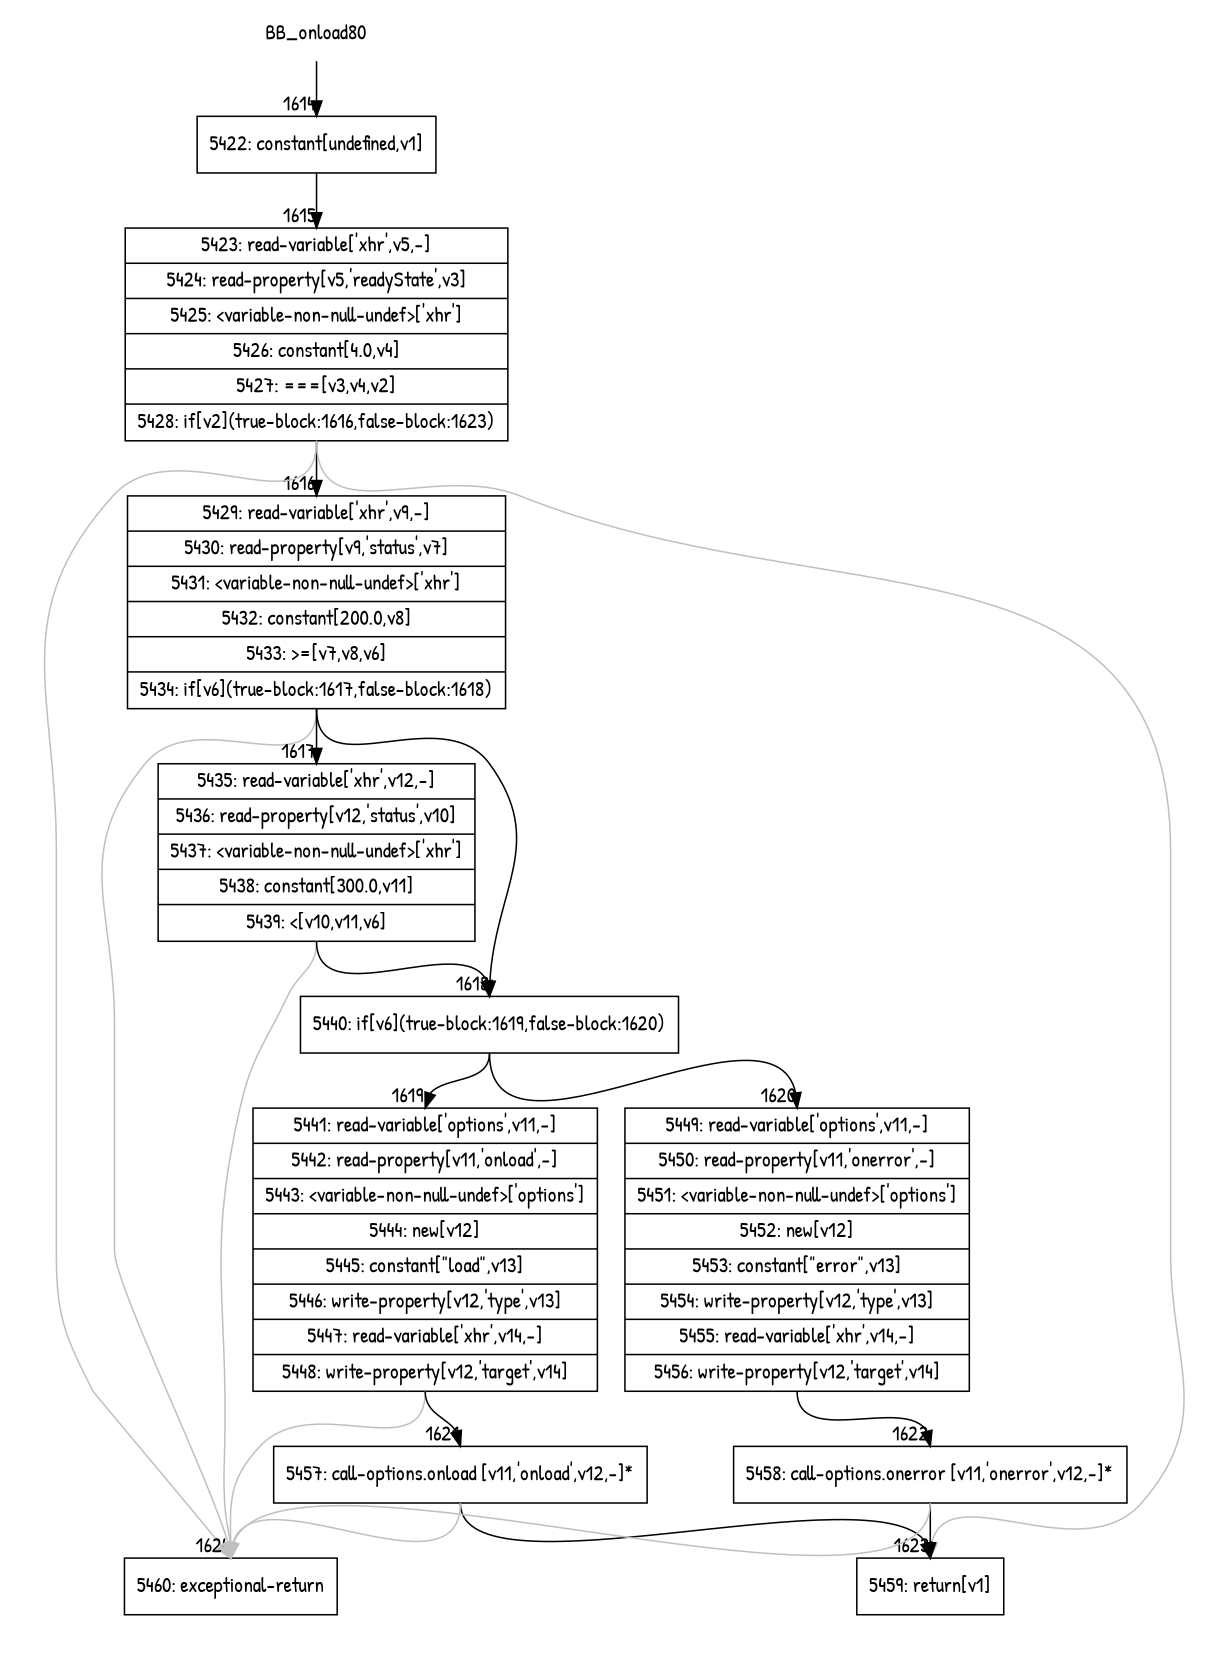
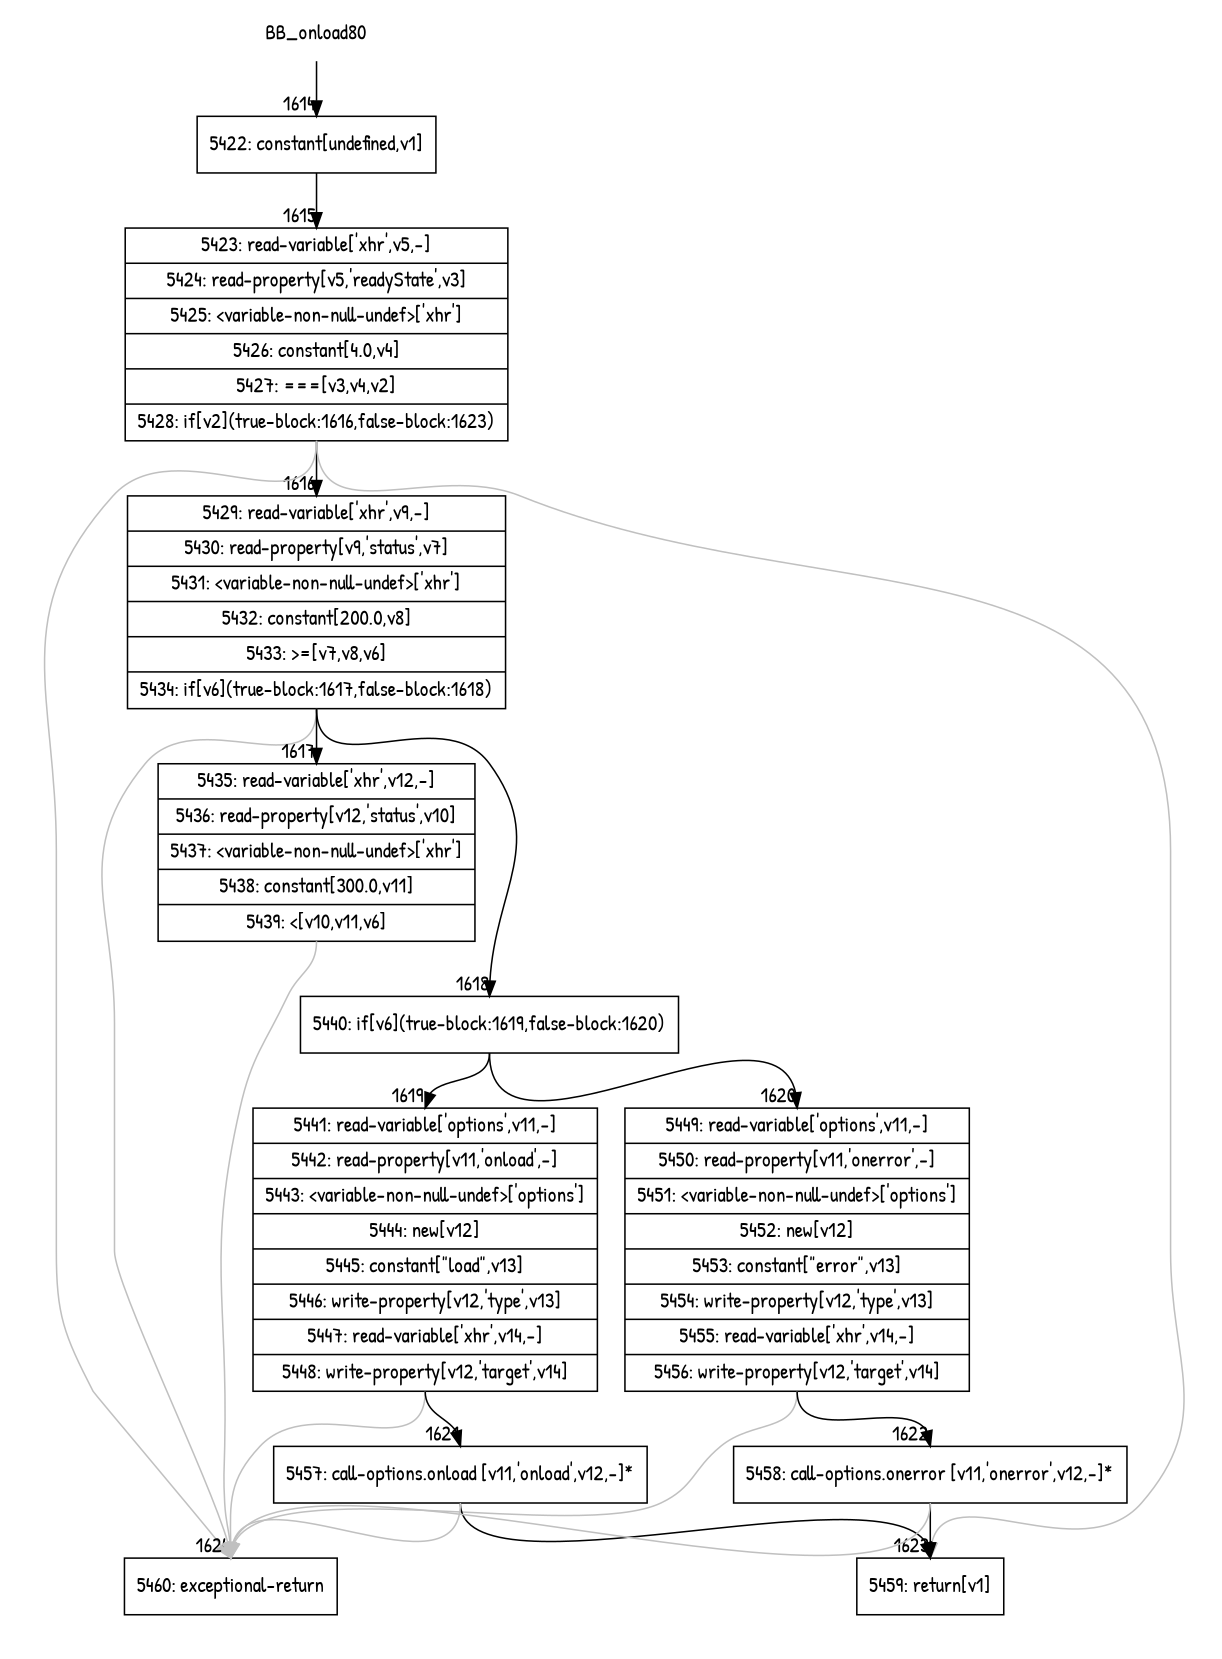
edge "5435: read-variable['xhr',v12,-]" -> "5440: if[v6](true-block:1619,false-block:1620)": removed
edge "5449: read-variable['options',v11,-]" -> "5460: exceptional-return": added
